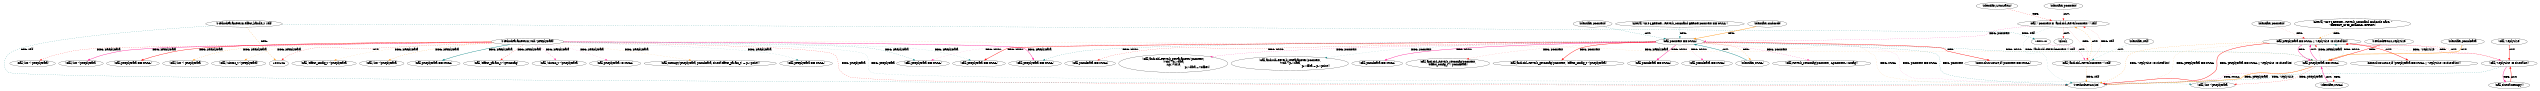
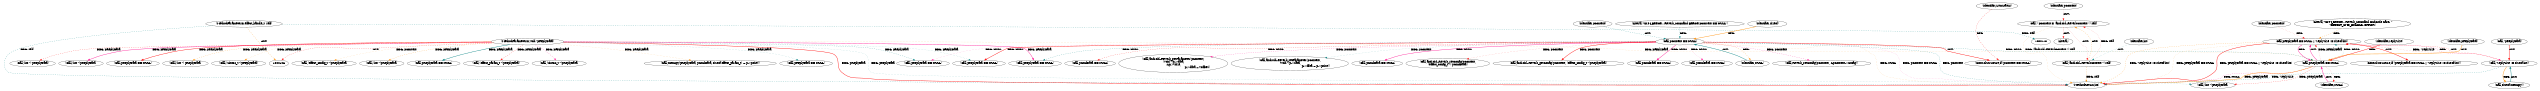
edge "(Identifier,LvmStatus)" -> "(Call,* pContext = (android::ReverbContext *) self)": now "(Identifier,LvmStatus)" -> "(ControlStructure,if (pContext == NULL))"
node "(Identifier,cmdCode)": label "(Identifier,cmdCode)" -> "(Identifier,sizeof)"
edge "(Call,* pContext = (android::ReverbContext *) self)" -> "(Call,pContext == NULL)": removed, label "DDG: pContext"
edge "(MethodParameterIn,effect_handle_t  self)" -> "1000106": label "CFG: " -> "AST: "
node "(Block,)": label "(Block,)" -> "(Literal,)"
edge "(Call,* pContext = (android::ReverbContext *) self)" -> "(Call,(android::ReverbContext *) self)": label "CFG: " -> "AST: "
node "(Identifier,self)": label "(Identifier,self)" -> "(Identifier,int)"
node "(MethodReturn,replySize)": label "(MethodReturn,replySize)" -> "(Identifier,replySize)"
node "(Identifier,pCmdData)": label "(Identifier,pCmdData)" -> "(Identifier,pReplyData)"
node "(Call,*replySize)": label "(Call,*replySize)" -> "(Call,*pReplyData)"
edge "1000118" -> "(Call,(android::ReverbContext *) self)": removed, label "AST:"
edge "(MethodParameterIn,effect_handle_t  self)" -> "(MethodReturn,int)": label "CFG: self" -> "DDG: self"
edge "(MethodParameterIn,void *pReplyData)" -> "(Call,(effect_config_t *)pReplyData)": label "DDG: pReplyData" -> "DDG: pContext"
edge "(Call,pContext == NULL)" -> "(ControlStructure,if (pContext == NULL))": label "CFG: " -> "AST: "
edge "(Call,* pContext = (android::ReverbContext *) self)" -> "(MethodReturn,int)": color teal -> darkorange
node "(Call,(effect_param_t *)getConfig)": label "(Call,(effect_param_t *)getConfig)" -> "(Call,(effect_param_t *)pReplyData)"
node "(Call,pReplyData != NULL)": removed
edge "(Call,*replySize != sizeof(int))" -> "(Call,sizeof(memcpy))": color deeppink -> darkorange
edge "(Call,sizeof(memcpy))" -> "(Call,*replySize != sizeof(int))": color red -> teal
edge "(MethodParameterIn,void *pReplyData)" -> "(MethodReturn,int)": style dashed -> bold
